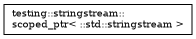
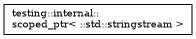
node "testing::stringstream:: scoped_ptr< ::std::stringstream >": label "testing::stringstream:: scoped_ptr< ::std::stringstream >" -> "testing::internal:: scoped_ptr< ::std::stringstream >"
